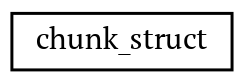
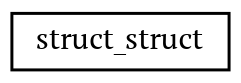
node "chunk_struct": label "chunk_struct" -> "struct_struct"
